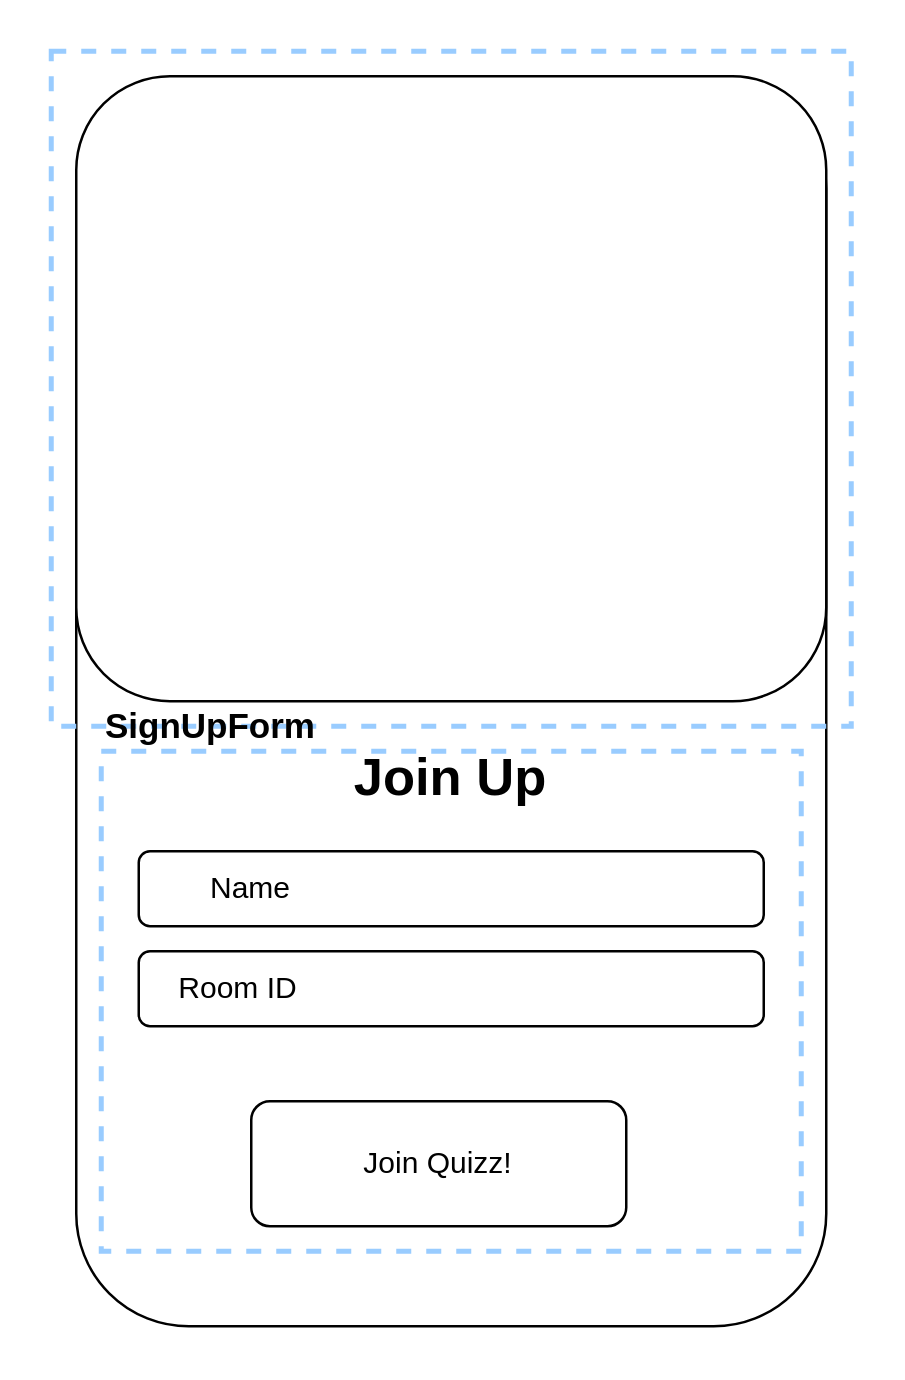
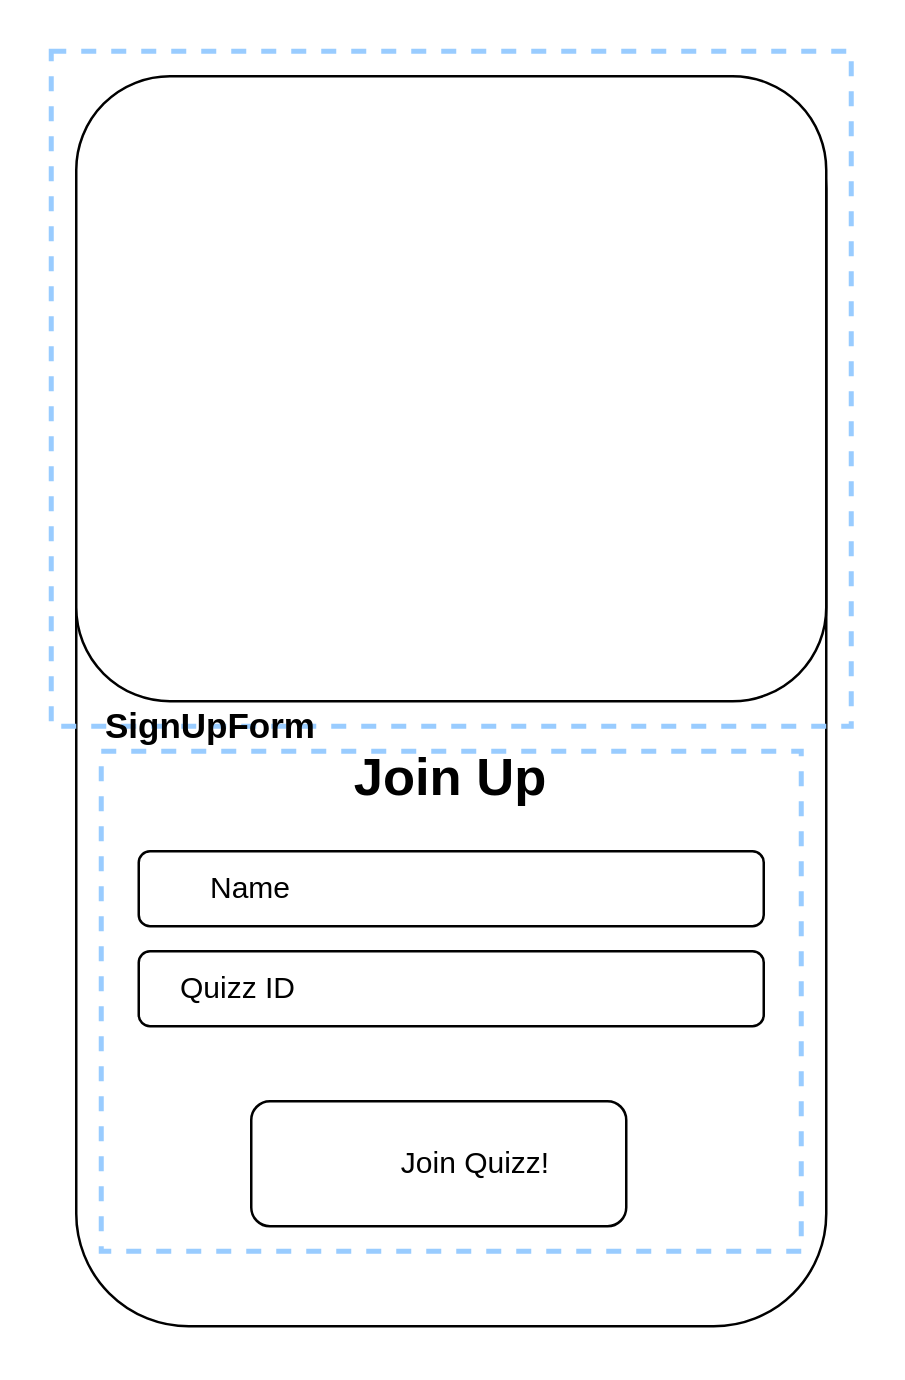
node "Room ID": label "Room ID" -> "Quizz ID"
node "Join Quizz!": moved (439, 1164) -> (476, 1164)
